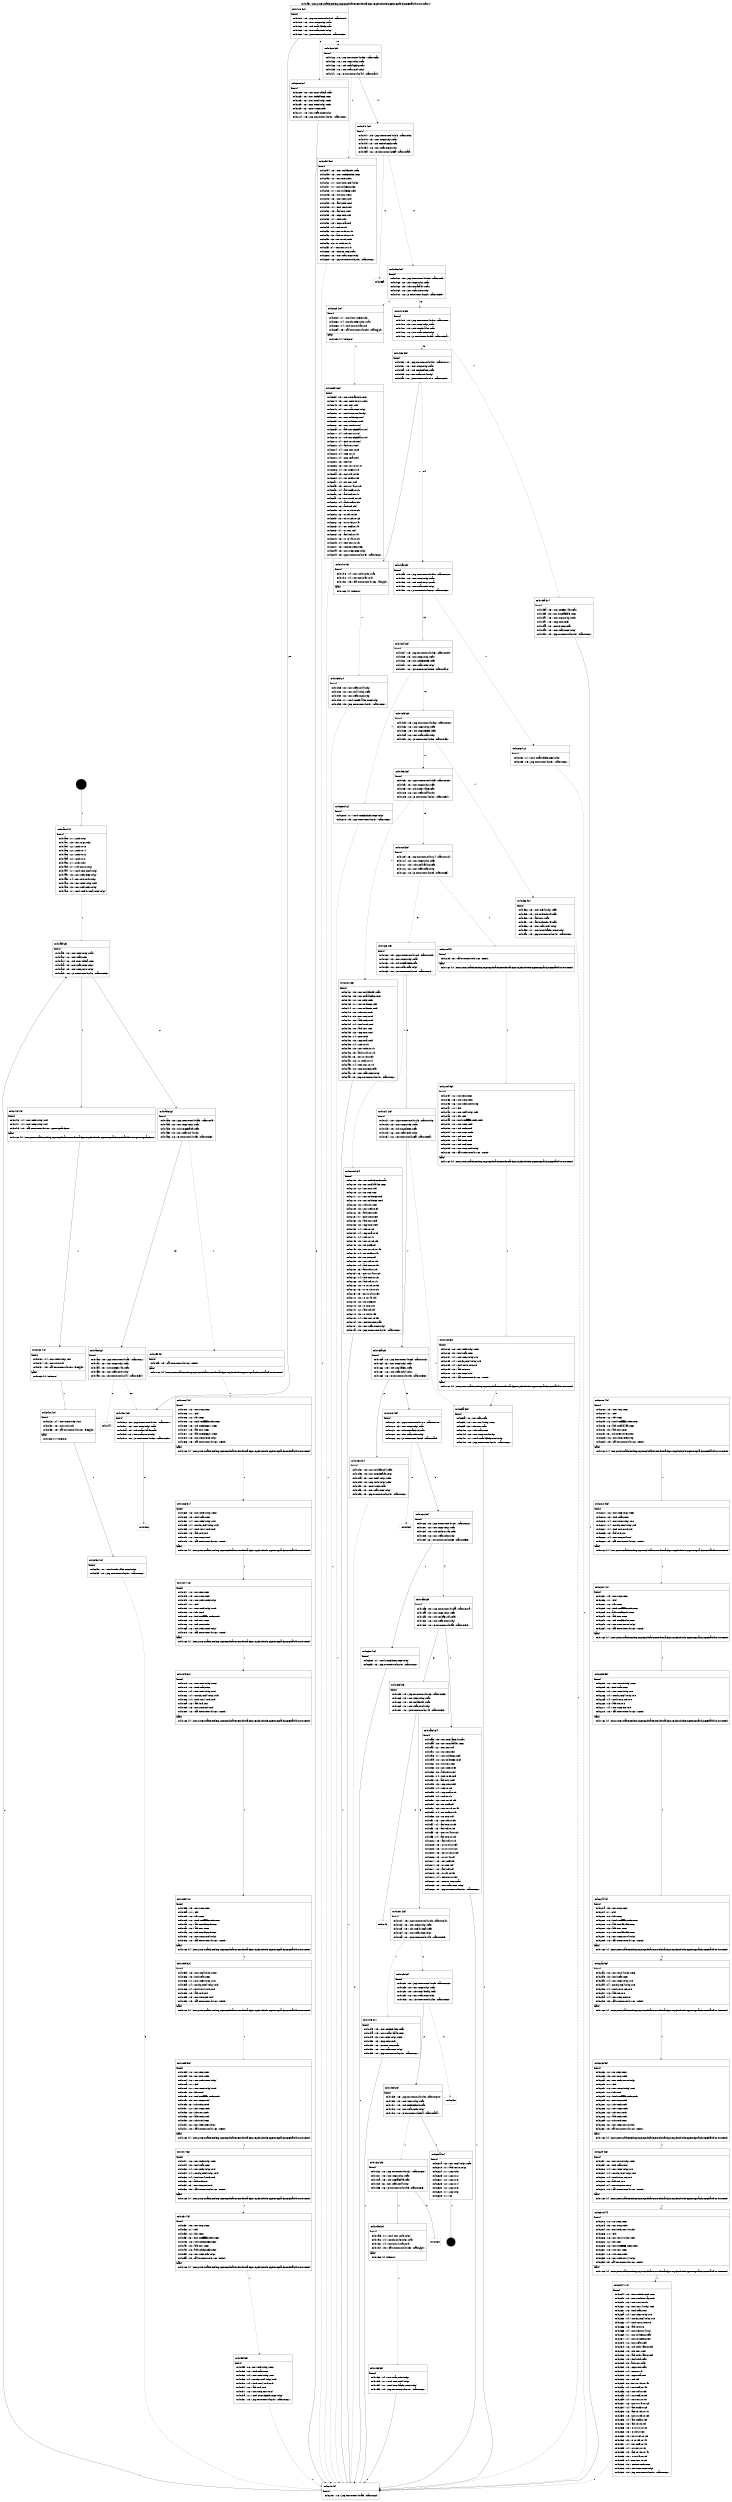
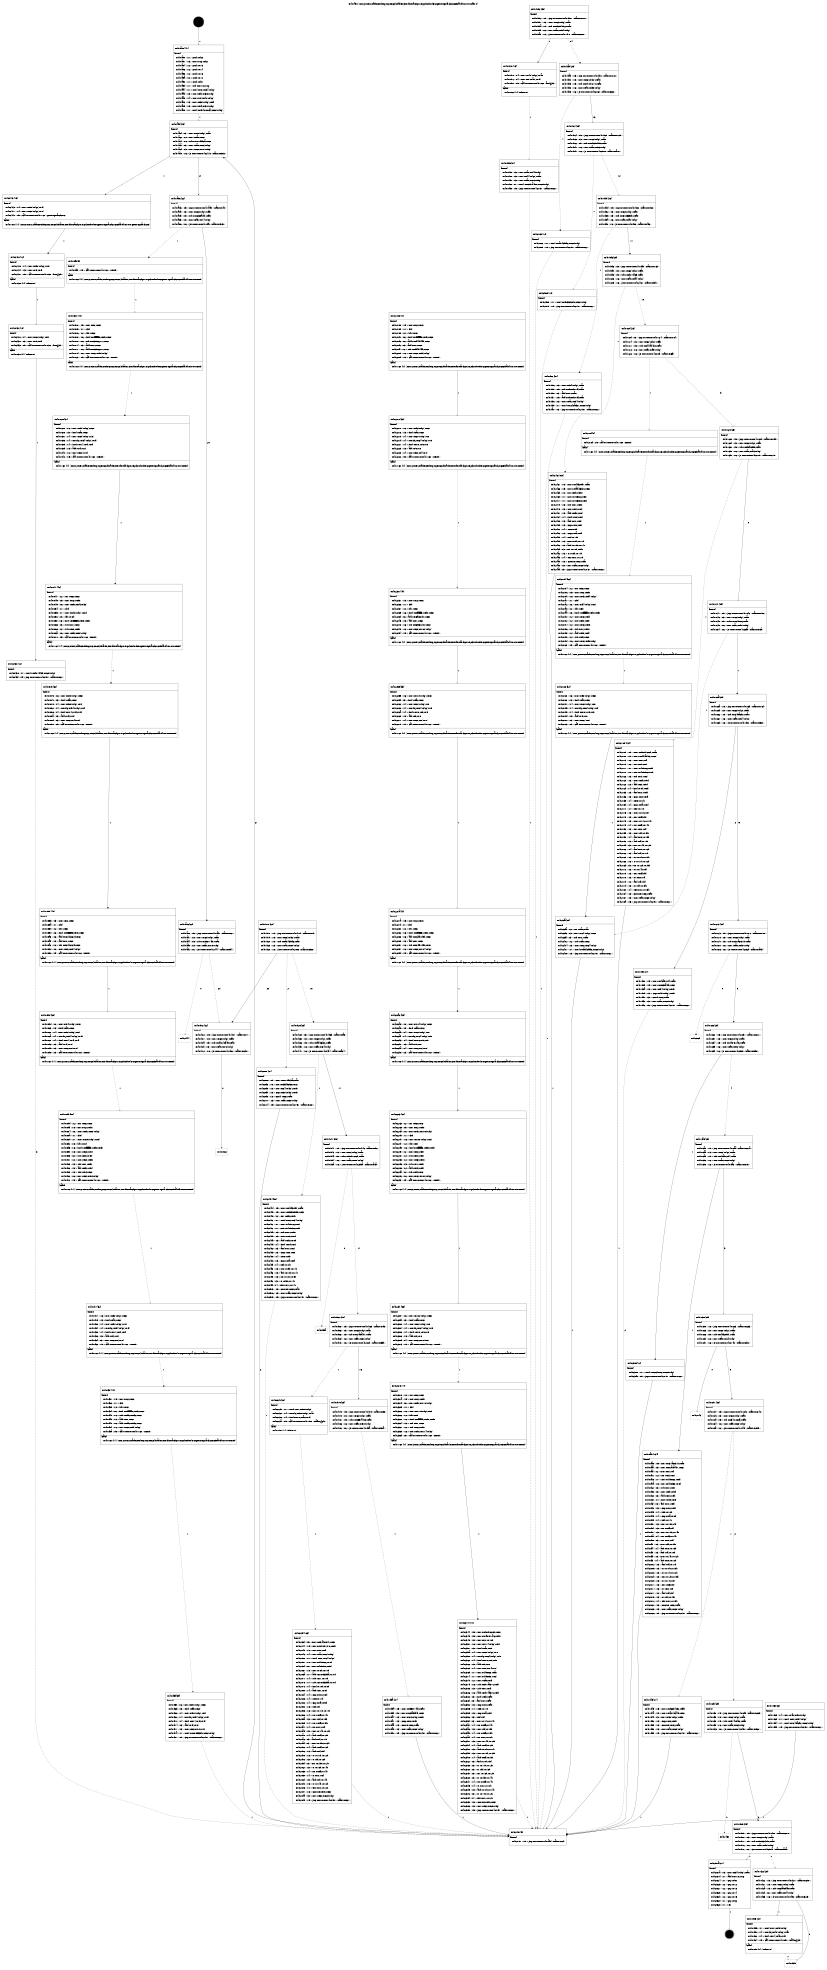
edge "0x401b79 [25]" -> "0x401b92 [25]": removed, label "15"
edge "0x401db5 [20]" -> "0x401dc9 [23]": now "0x401db5 [20]" -> "0x401d3b"
